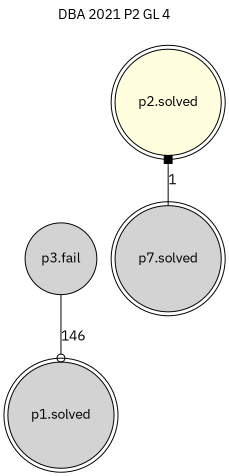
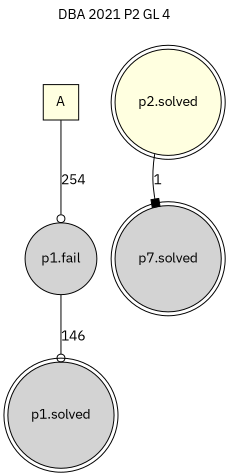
node "A": added
edge "p7.solved" -> "p2.solved": reversed
node "p3.fail": label "p3.fail" -> "p1.fail"
